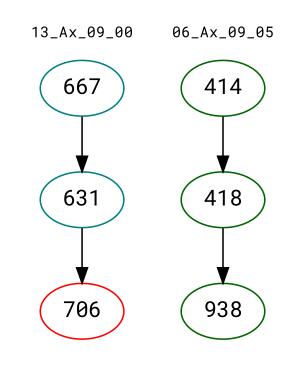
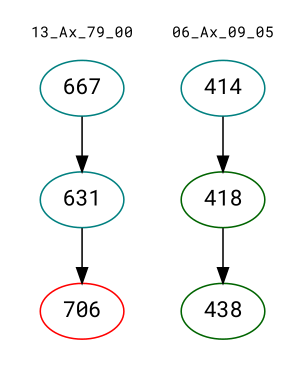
cluster "13_Ax_09_00": label "13_Ax_09_00" -> "13_Ax_79_00"
node "414": color darkgreen -> teal
node "938": label "938" -> "438"
